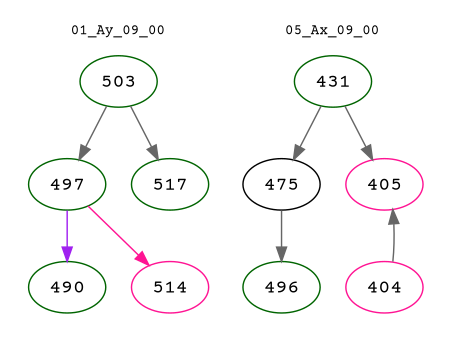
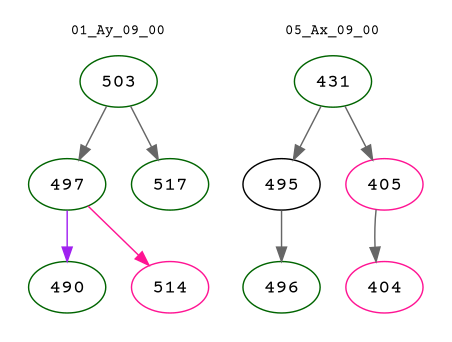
node "475": label "475" -> "495"
edge "404" -> "405": reversed
